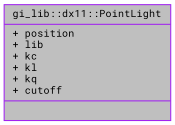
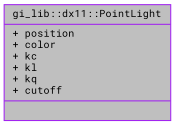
node "gi_lib::dx11::PointLight": text "+ lib" -> "+ color"
